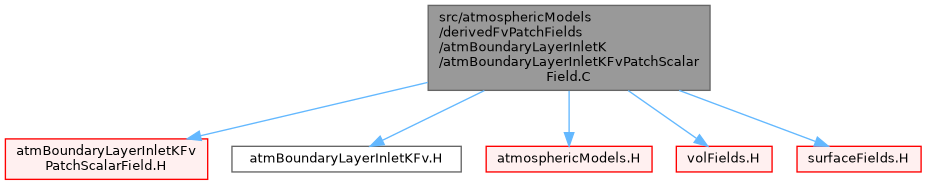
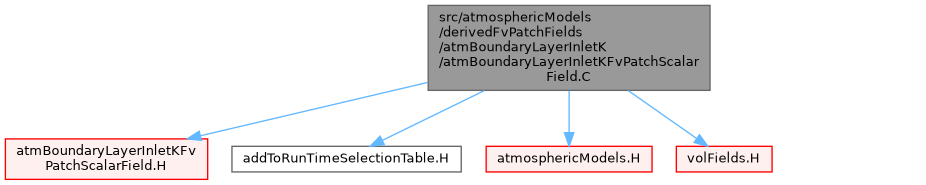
node "atmBoundaryLayerInletKFv.H": label "atmBoundaryLayerInletKFv.H" -> "addToRunTimeSelectionTable.H"
node "surfaceFields.H": removed
